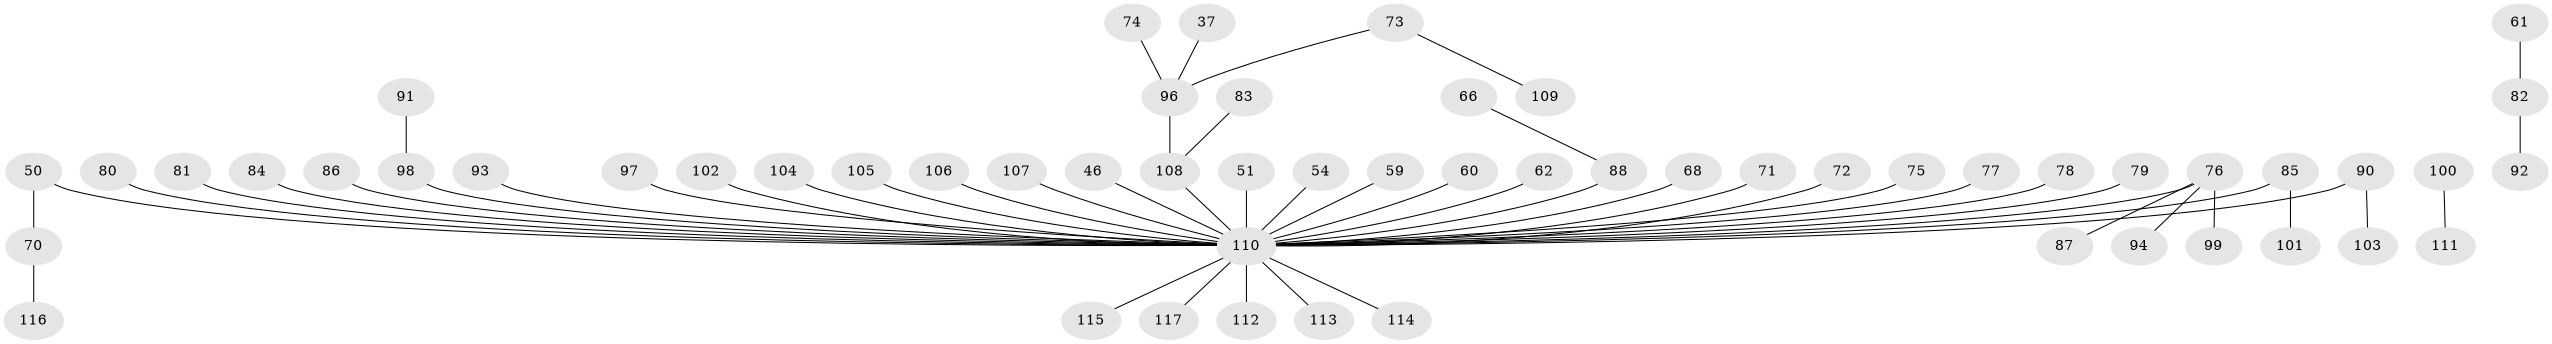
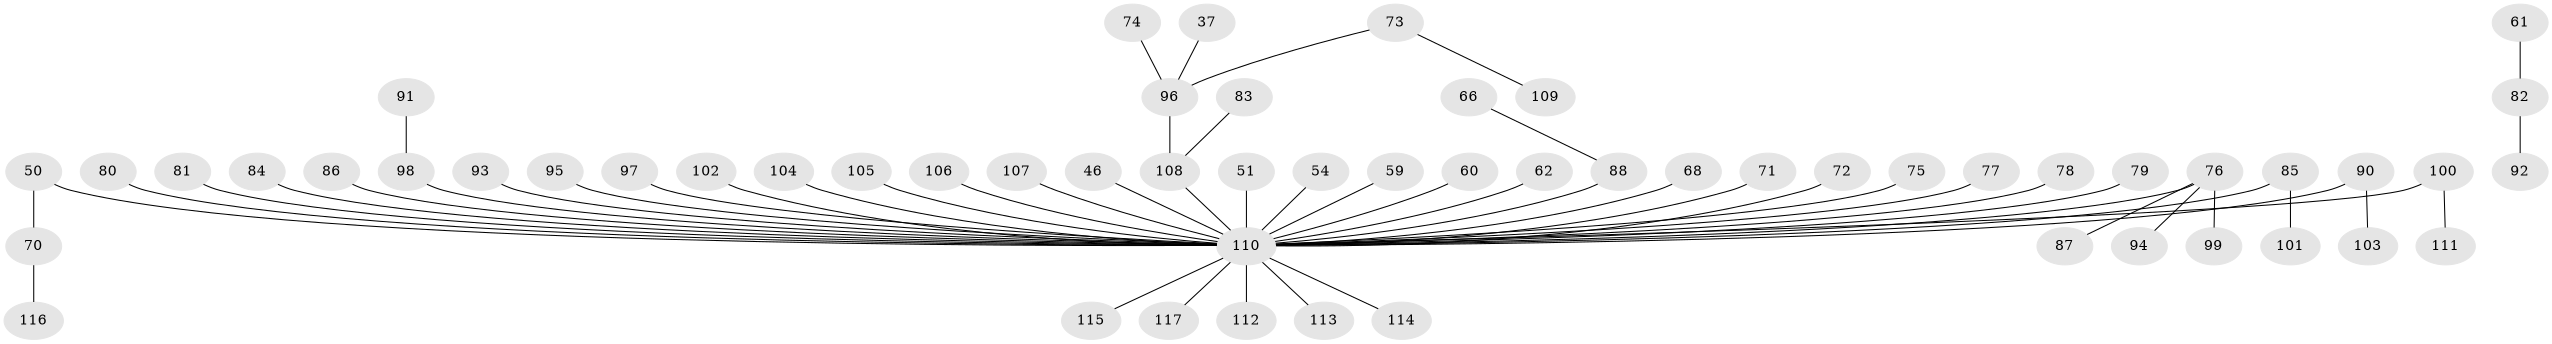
node "95": added
edge "100" -- "110": added
